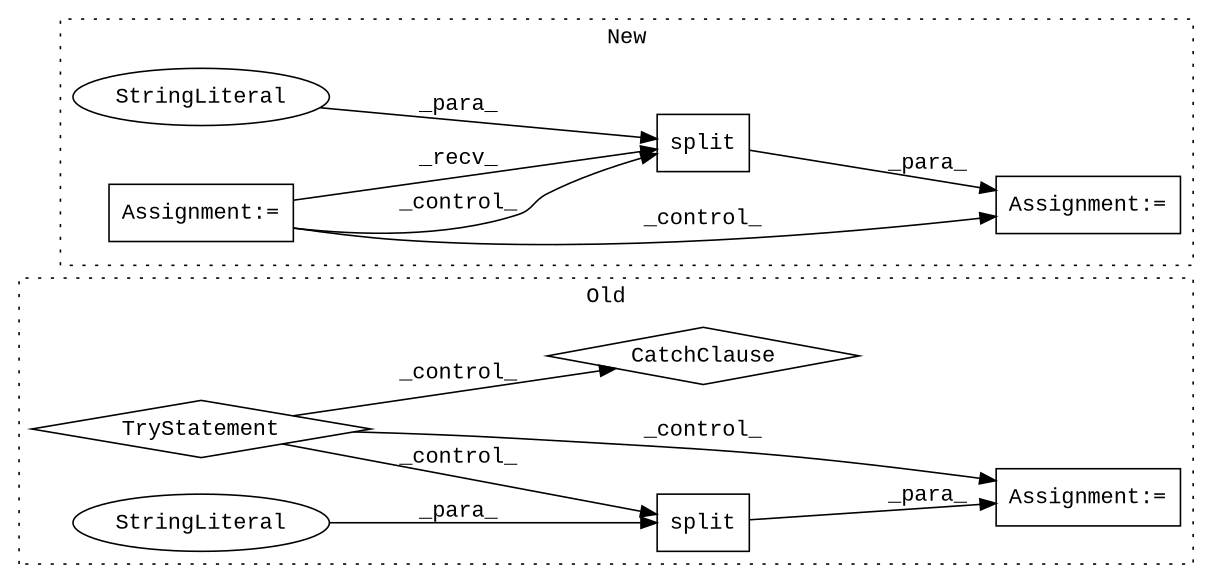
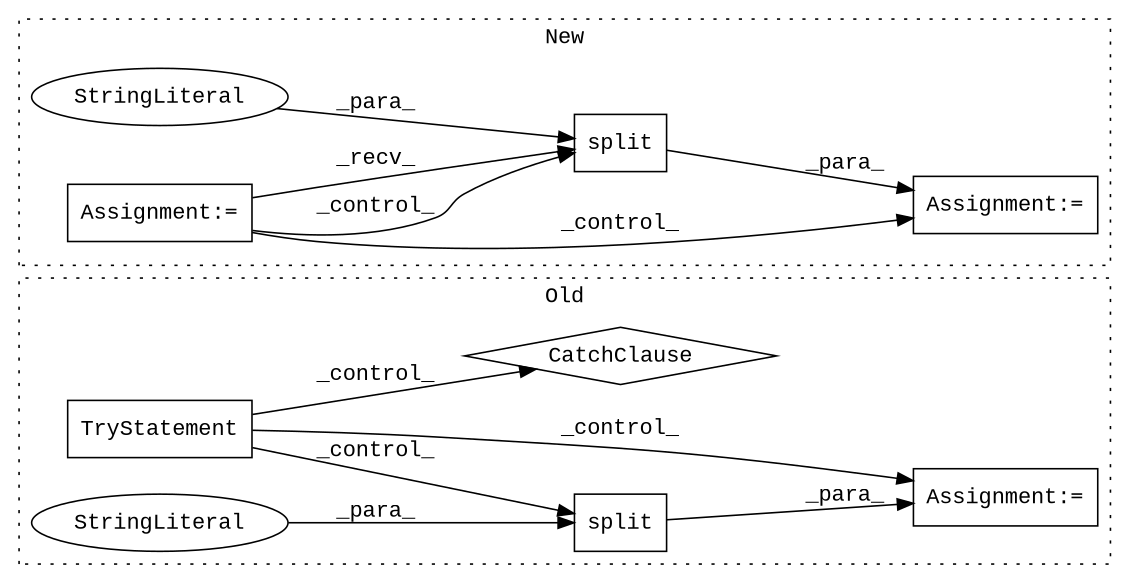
node "TryStatement": shape diamond -> box
